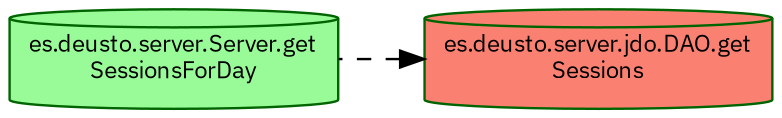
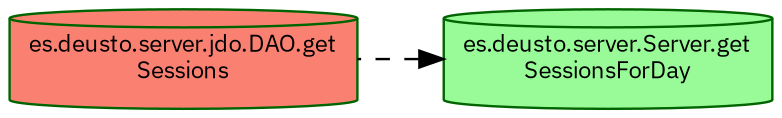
edge "es.deusto.server.Server.get SessionsForDay" -> "es.deusto.server.jdo.DAO.get Sessions": reversed
